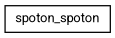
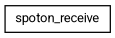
node "spoton_spoton": label "spoton_spoton" -> "spoton_receive"
